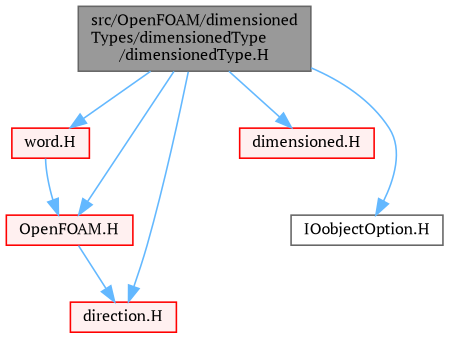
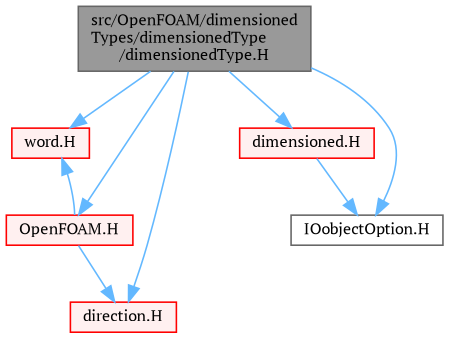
edge "word.H" -> "OpenFOAM.H": reversed
edge "dimensioned.H" -> "IOobjectOption.H": added
